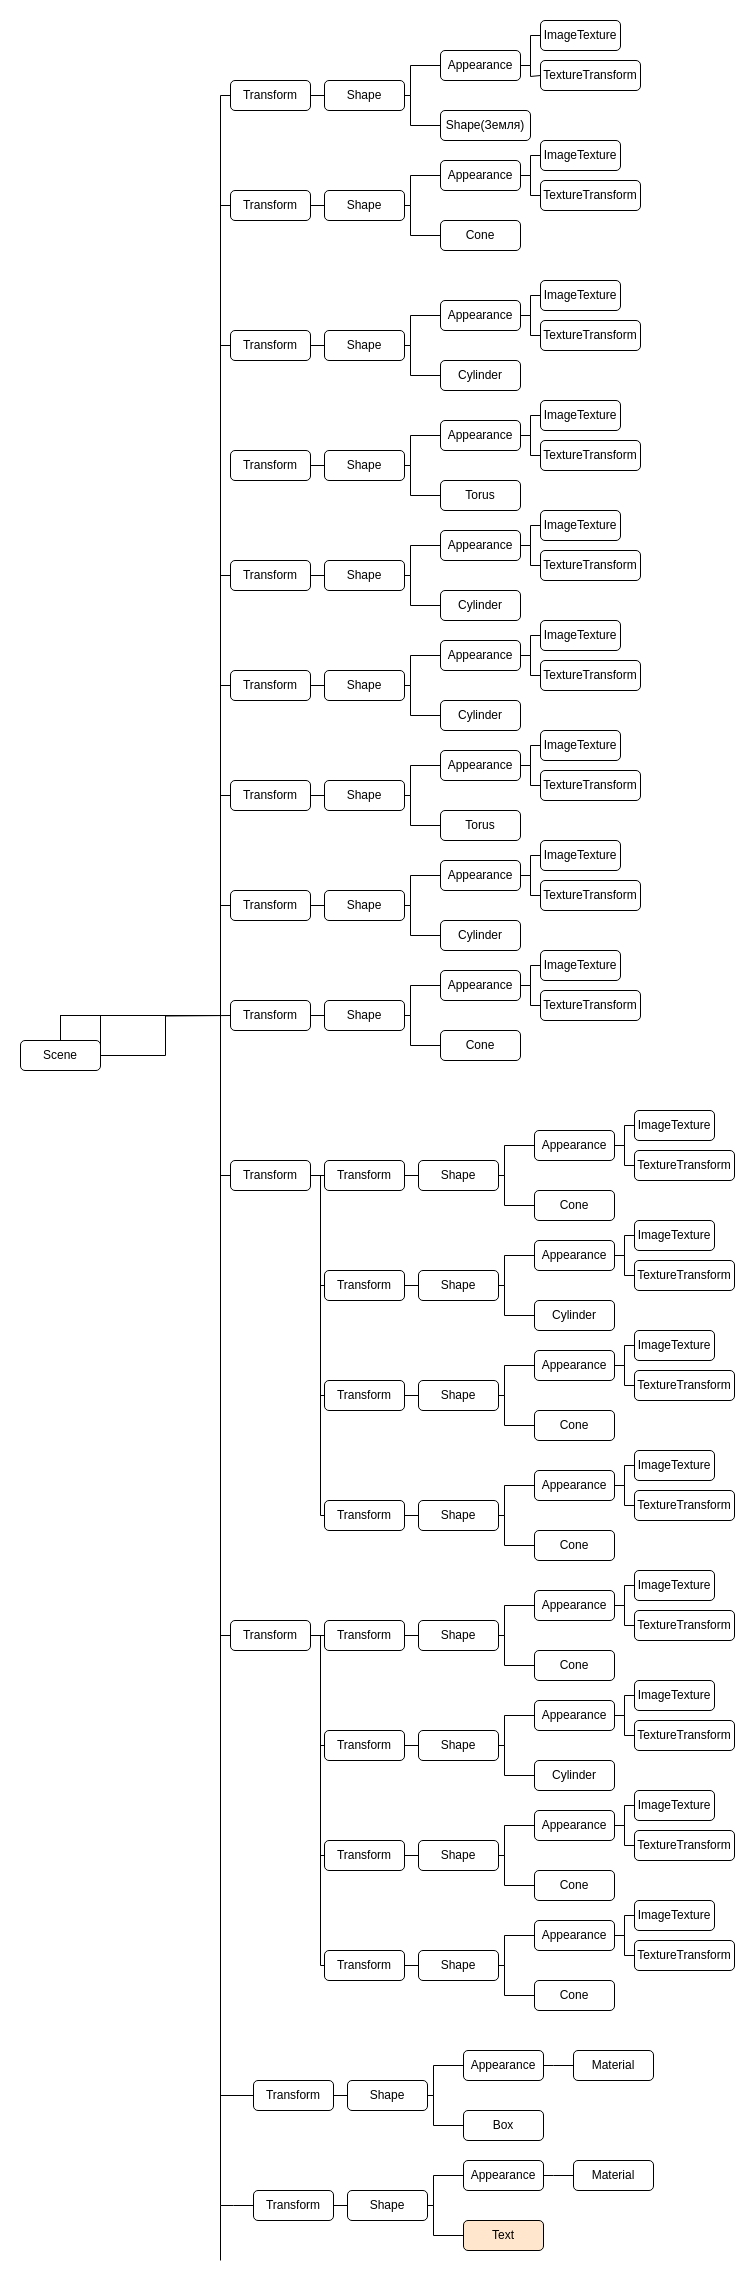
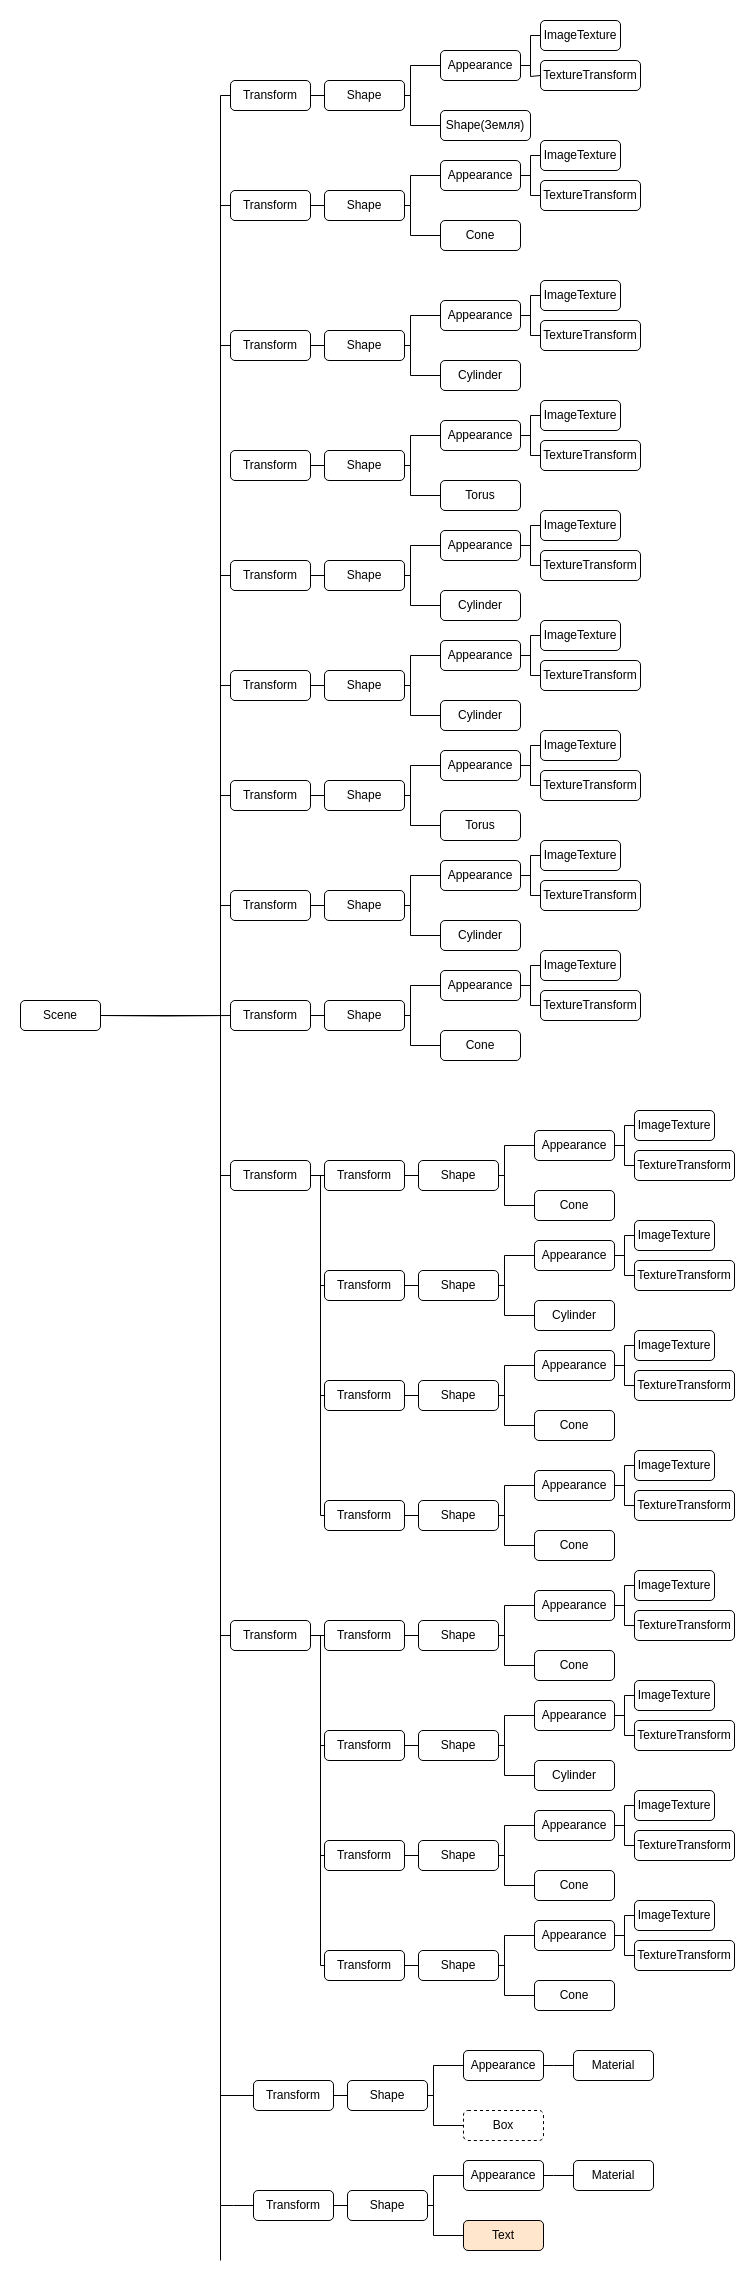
node "Scene": moved (61, 1056) -> (61, 1016)
node "Box": style solid -> dashed
